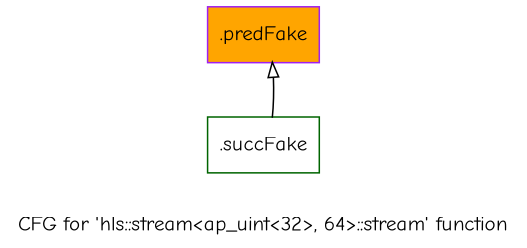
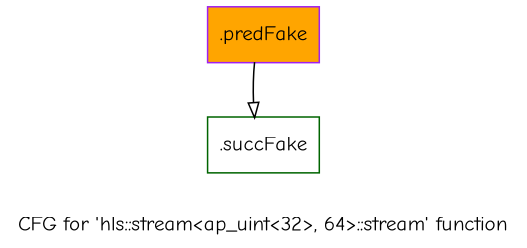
edge ".succFake" -> ".predFake": reversed
